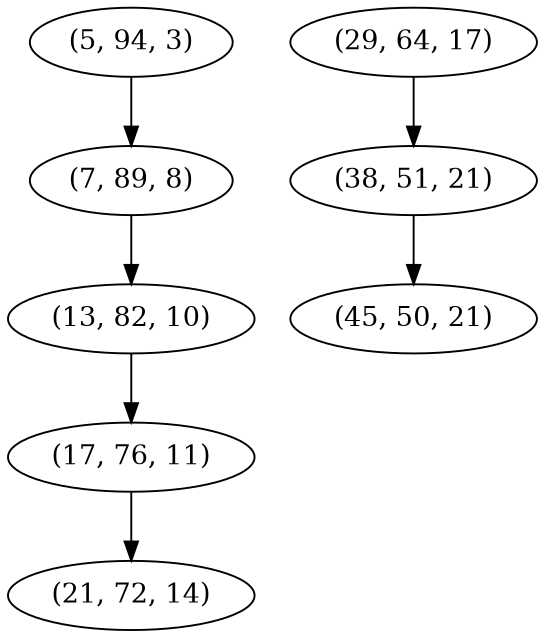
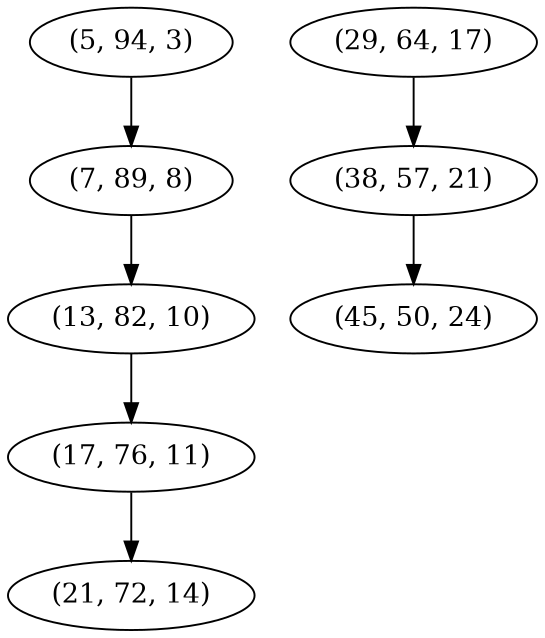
node "(38, 51, 21)": label "(38, 51, 21)" -> "(38, 57, 21)"
node "(45, 50, 21)": label "(45, 50, 21)" -> "(45, 50, 24)"
